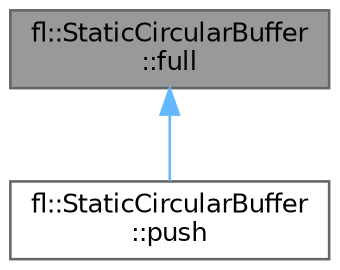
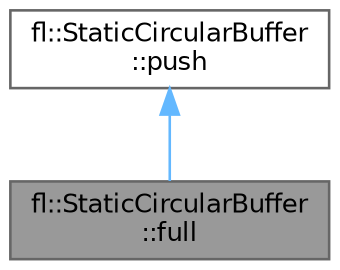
edge "fl::StaticCircularBuffer ::push" -> "fl::StaticCircularBuffer ::full": reversed
